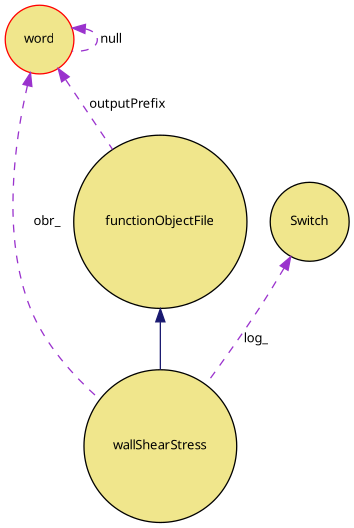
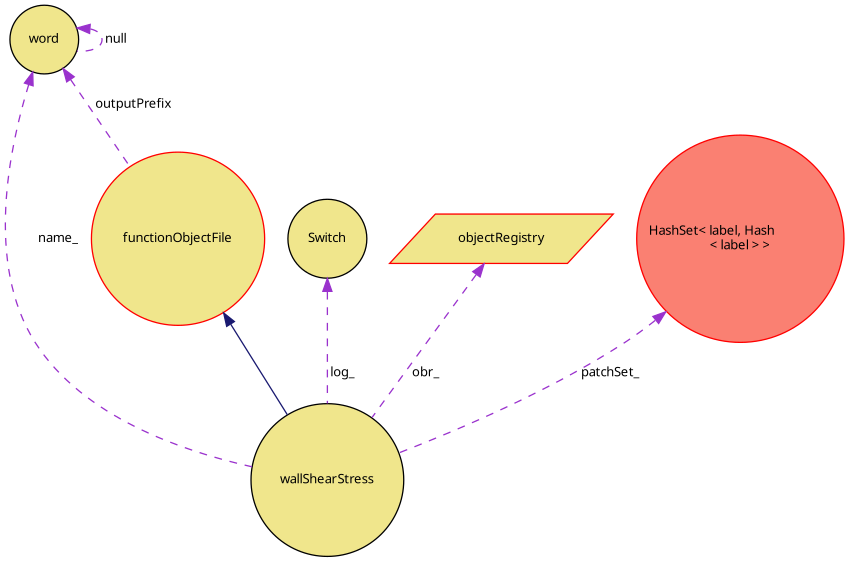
node "word": color red -> black
edge "wallShearStress" -> "word": label " obr_" -> " name_"
node "functionObjectFile": color black -> red
node "objectRegistry": added
node "HashSet< label, Hash < label > >": added
